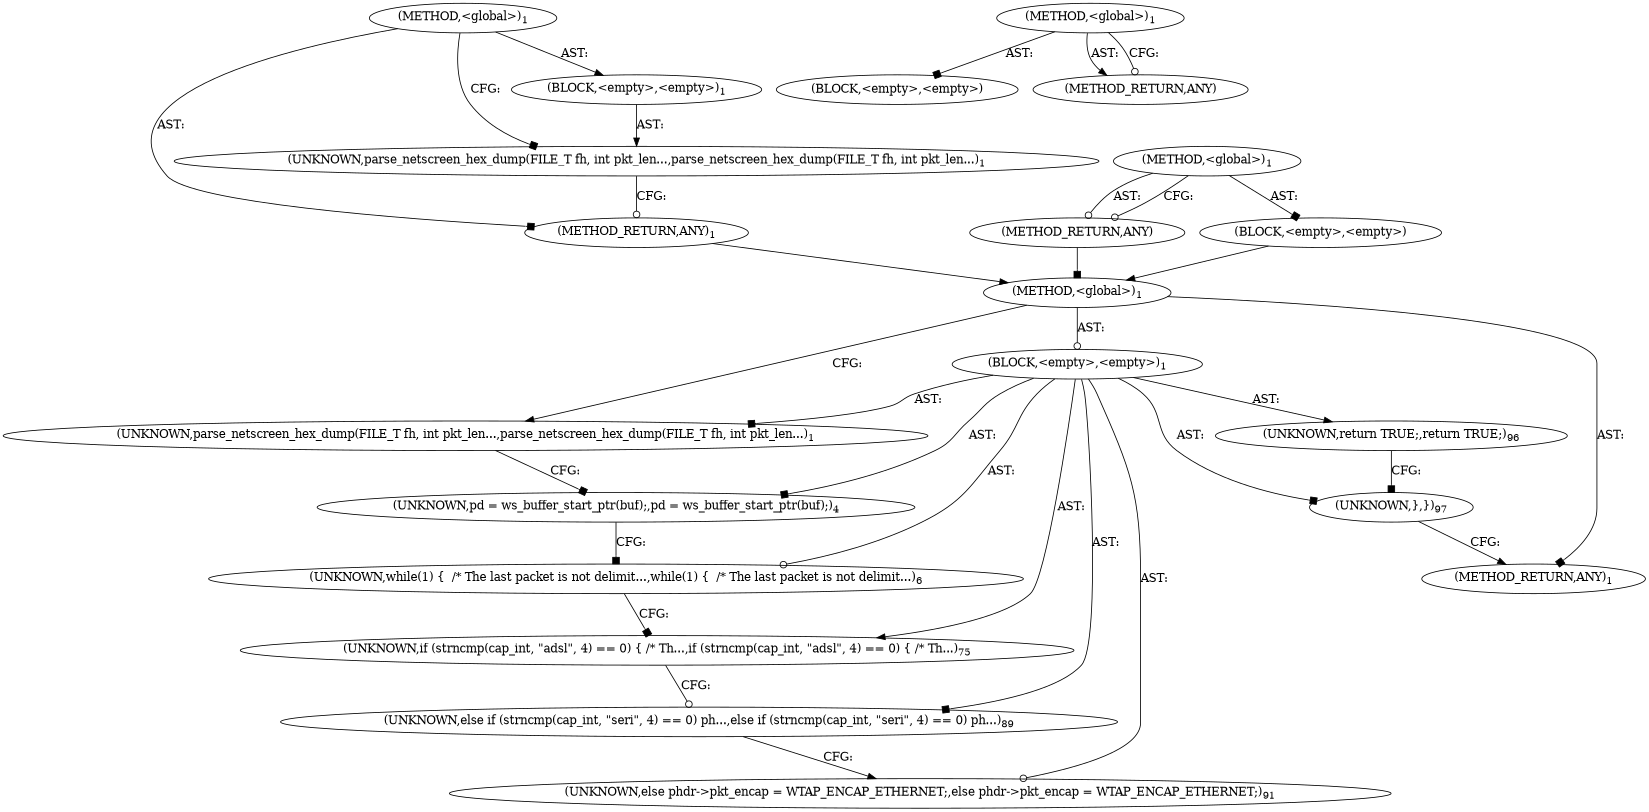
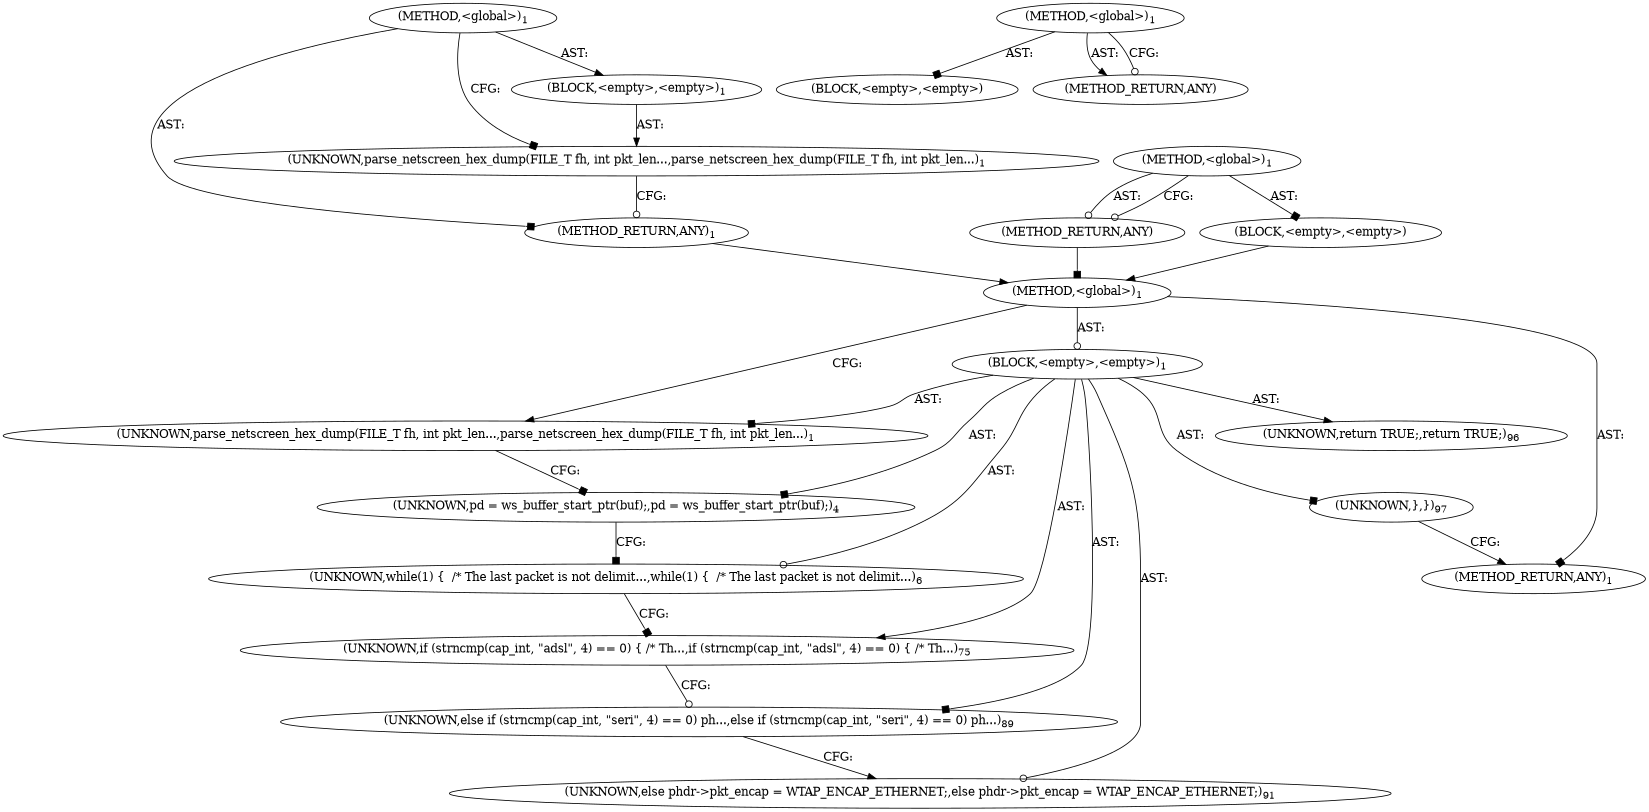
edge "(UNKNOWN,return TRUE;,return TRUE;)" -> "(UNKNOWN,},})": removed, label "CFG:"
